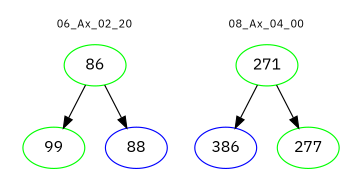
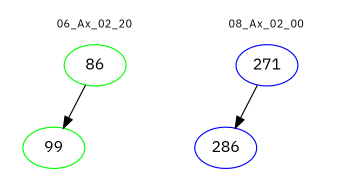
cluster "08_Ax_04_00": label "08_Ax_04_00" -> "08_Ax_02_00"
node "271": color green -> blue
node "88": removed
node "386": label "386" -> "286"
node "277": removed
